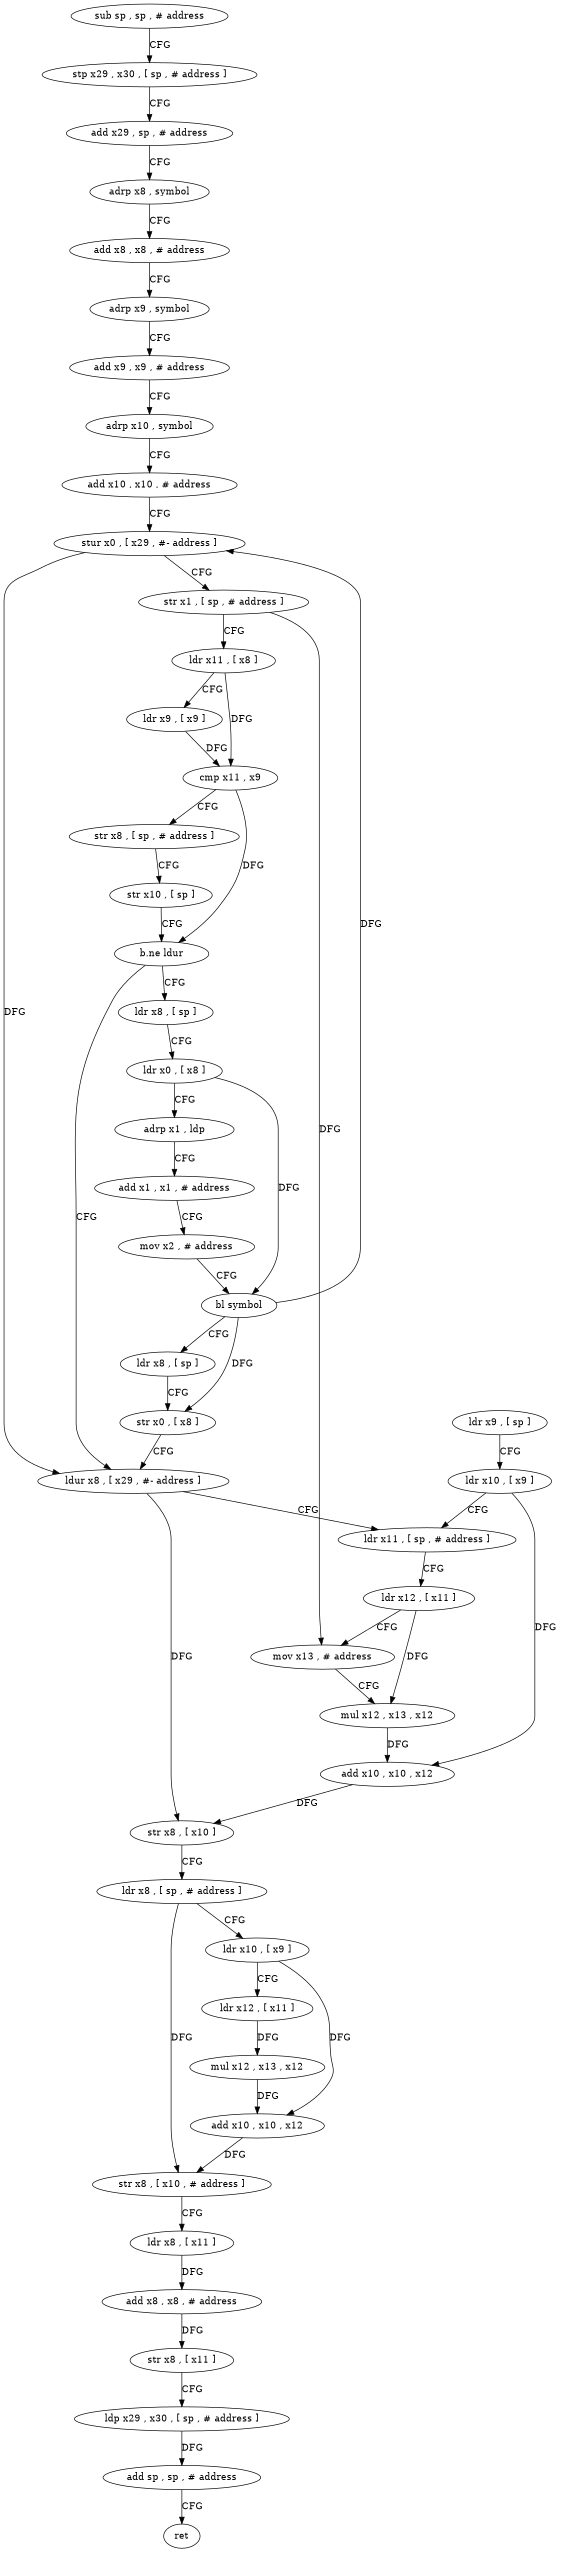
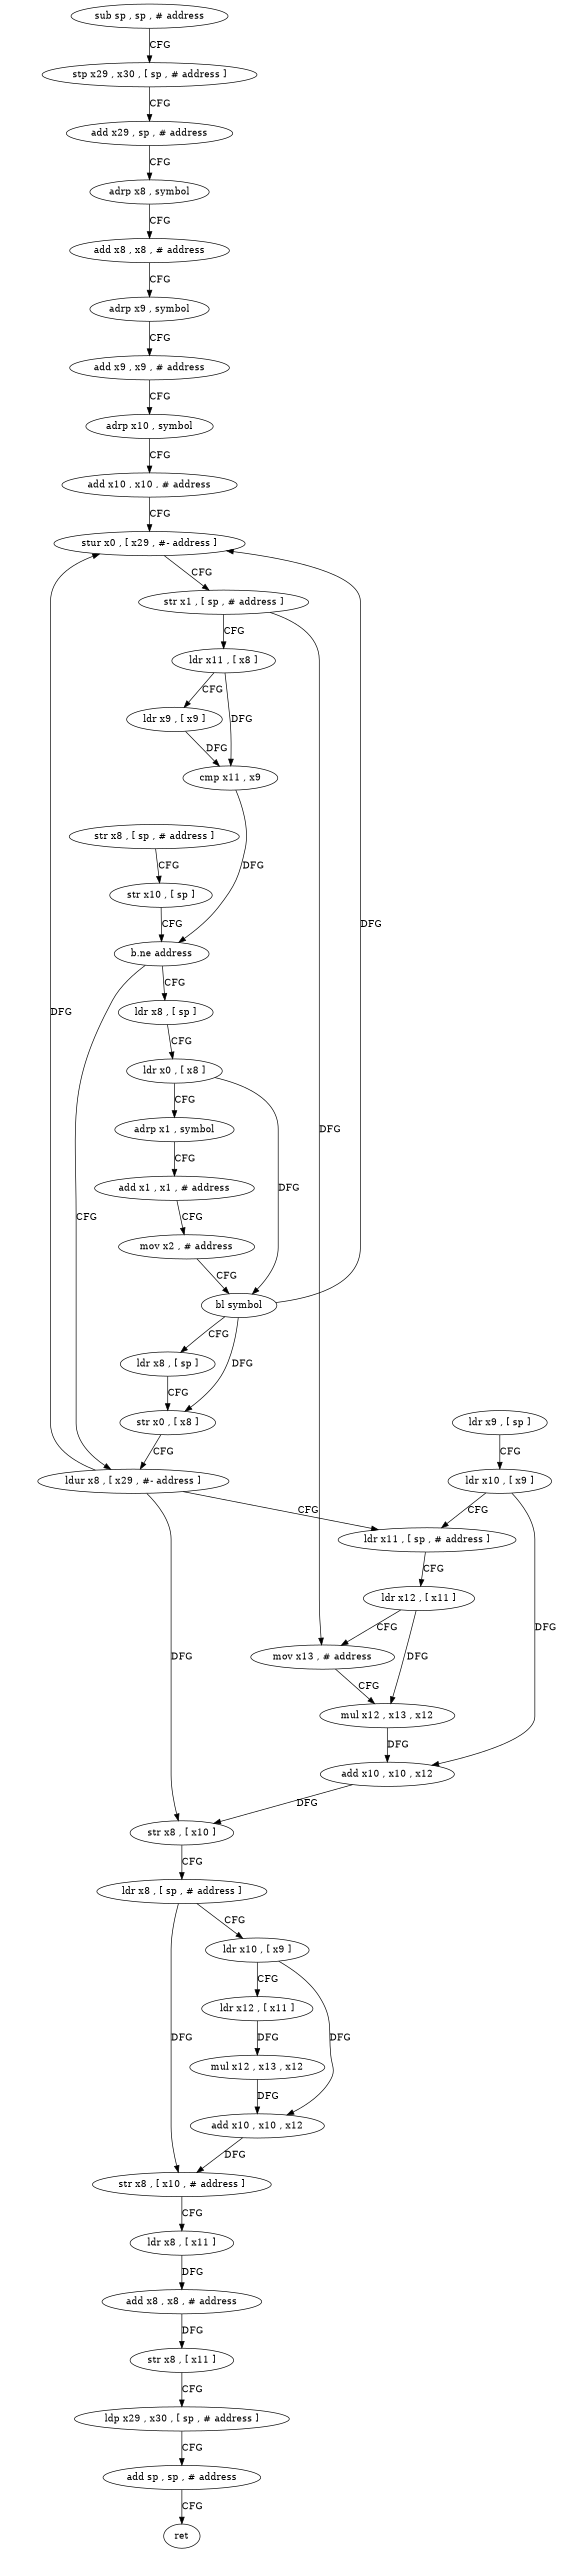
edge "cmp x11 , x9" -> "str x8 , [ sp , # address ]": removed, label "CFG"
node "b.ne ldur": label "b.ne ldur" -> "b.ne address"
edge "stur x0 , [ x29 , #- address ]" -> "ldur x8 , [ x29 , #- address ]": reversed
node "adrp x1 , ldp": label "adrp x1 , ldp" -> "adrp x1 , symbol"
edge "ldp x29 , x30 , [ sp , # address ]" -> "add sp , sp , # address": label "DFG" -> "CFG"
